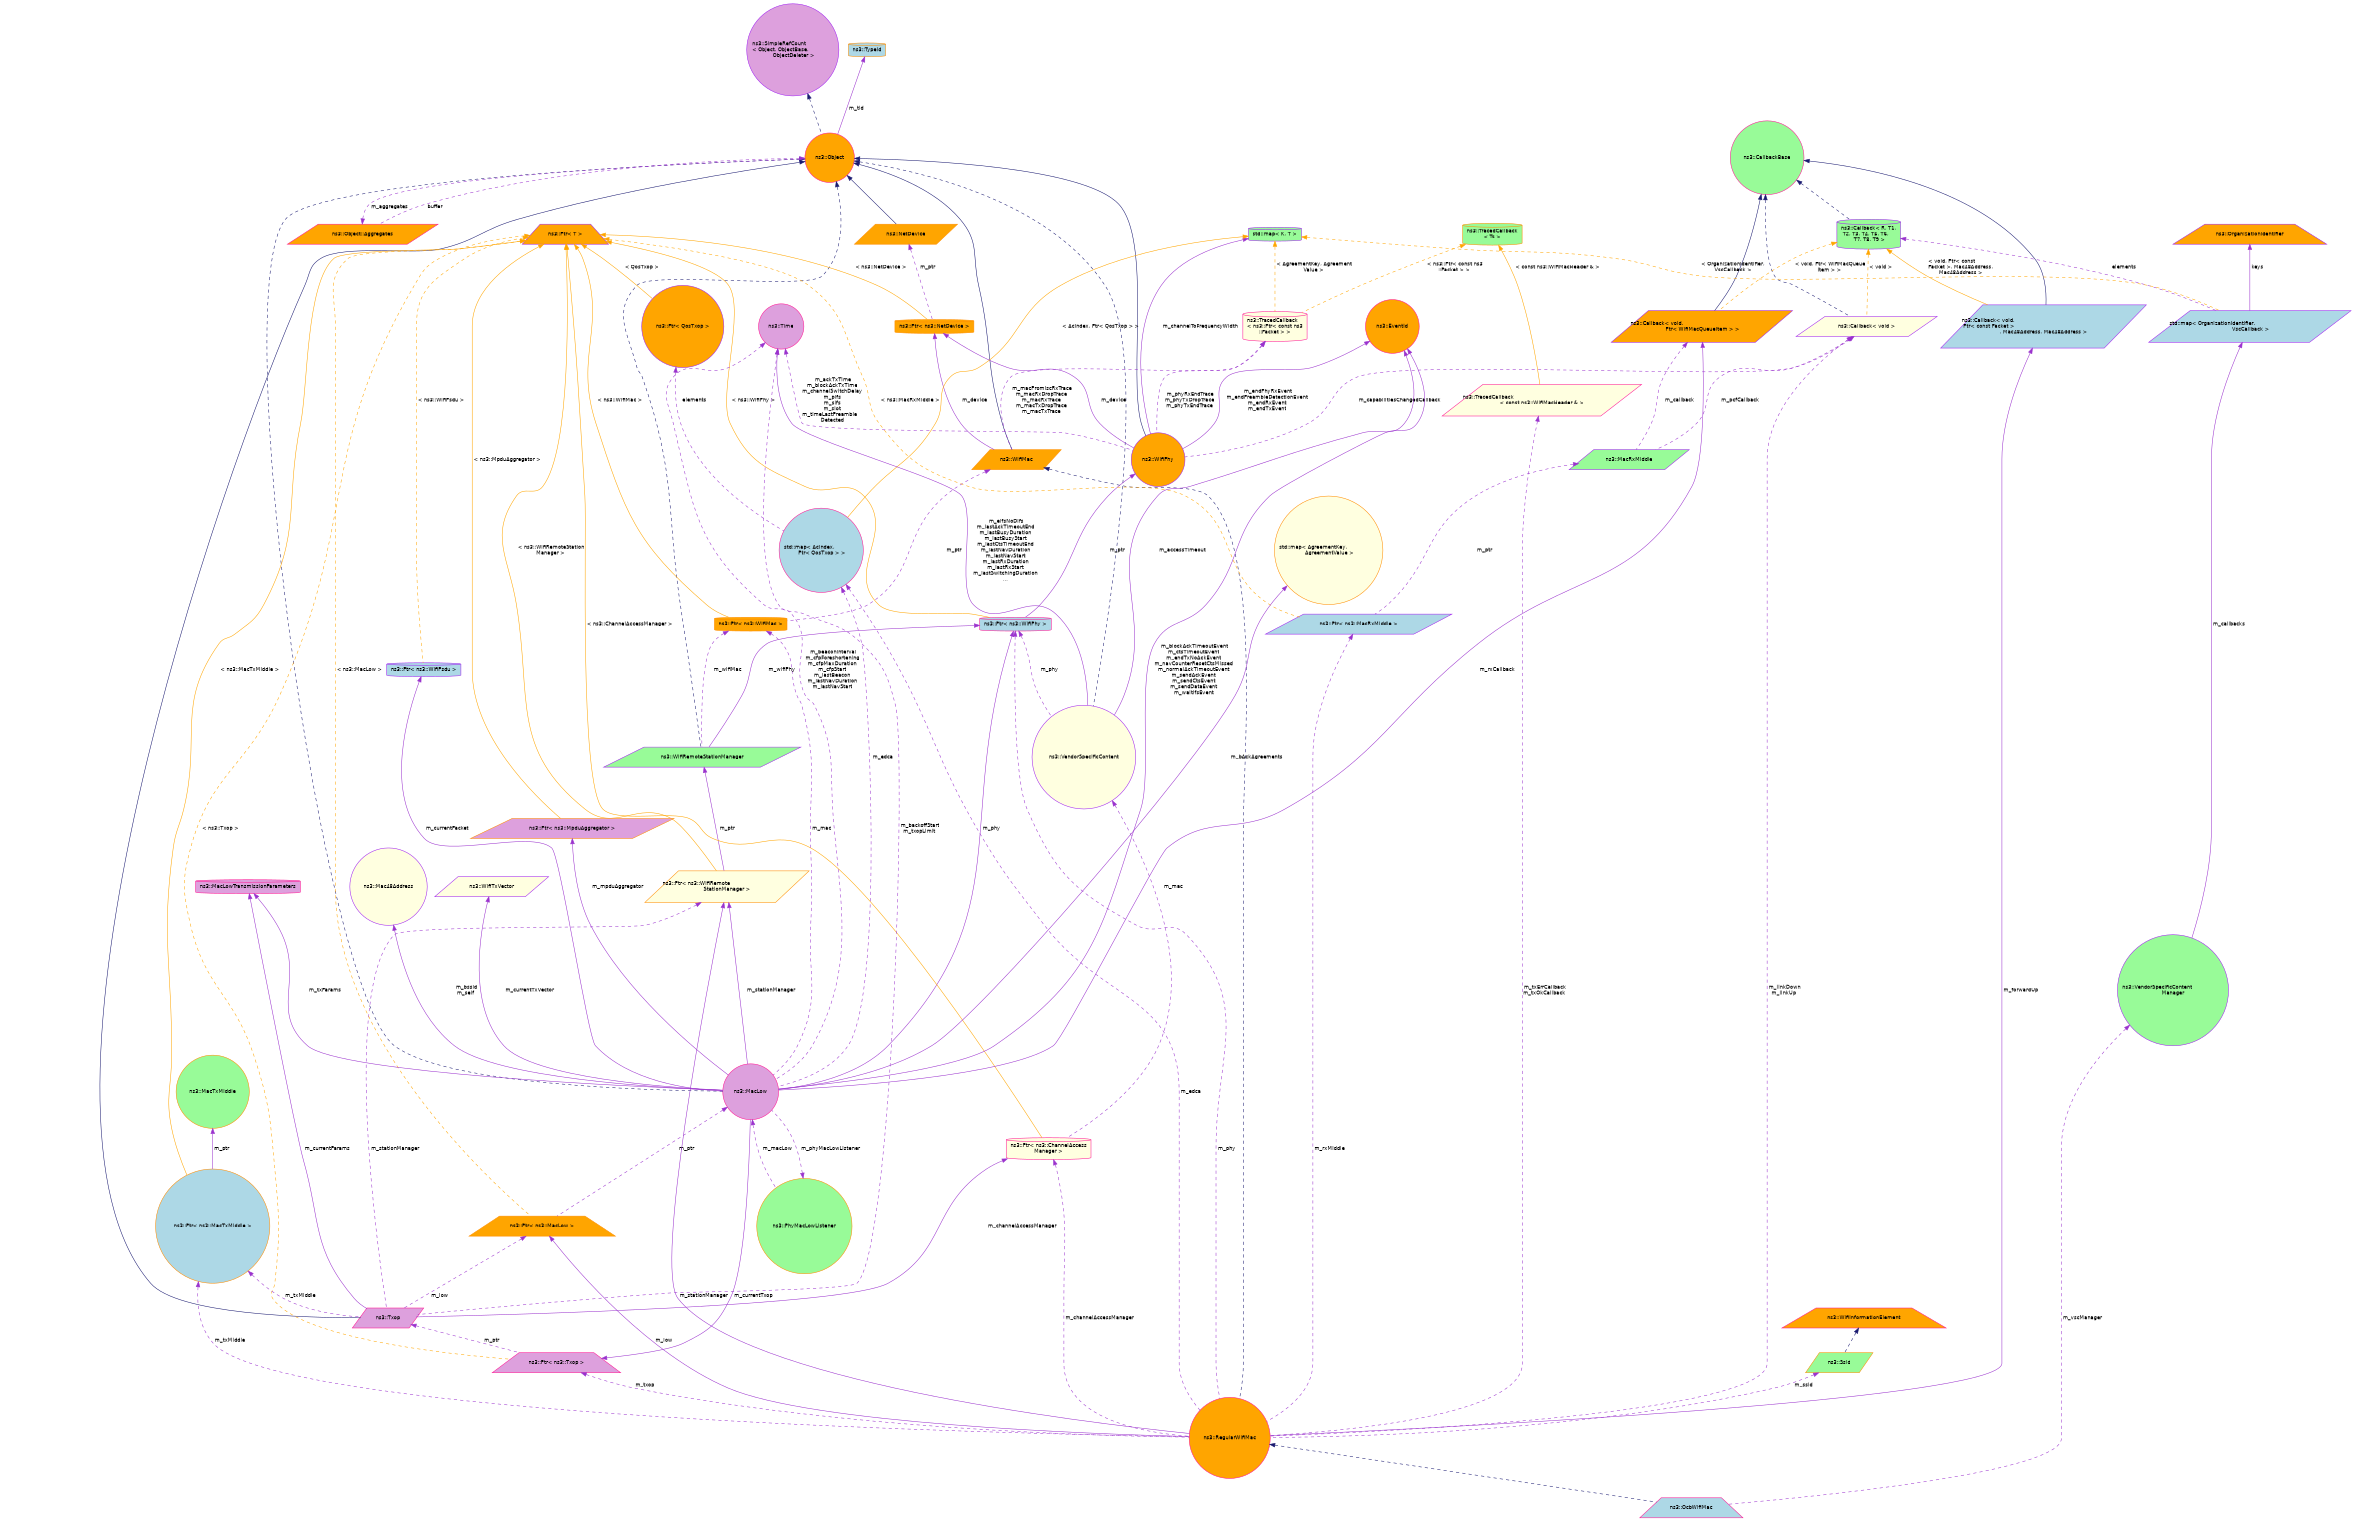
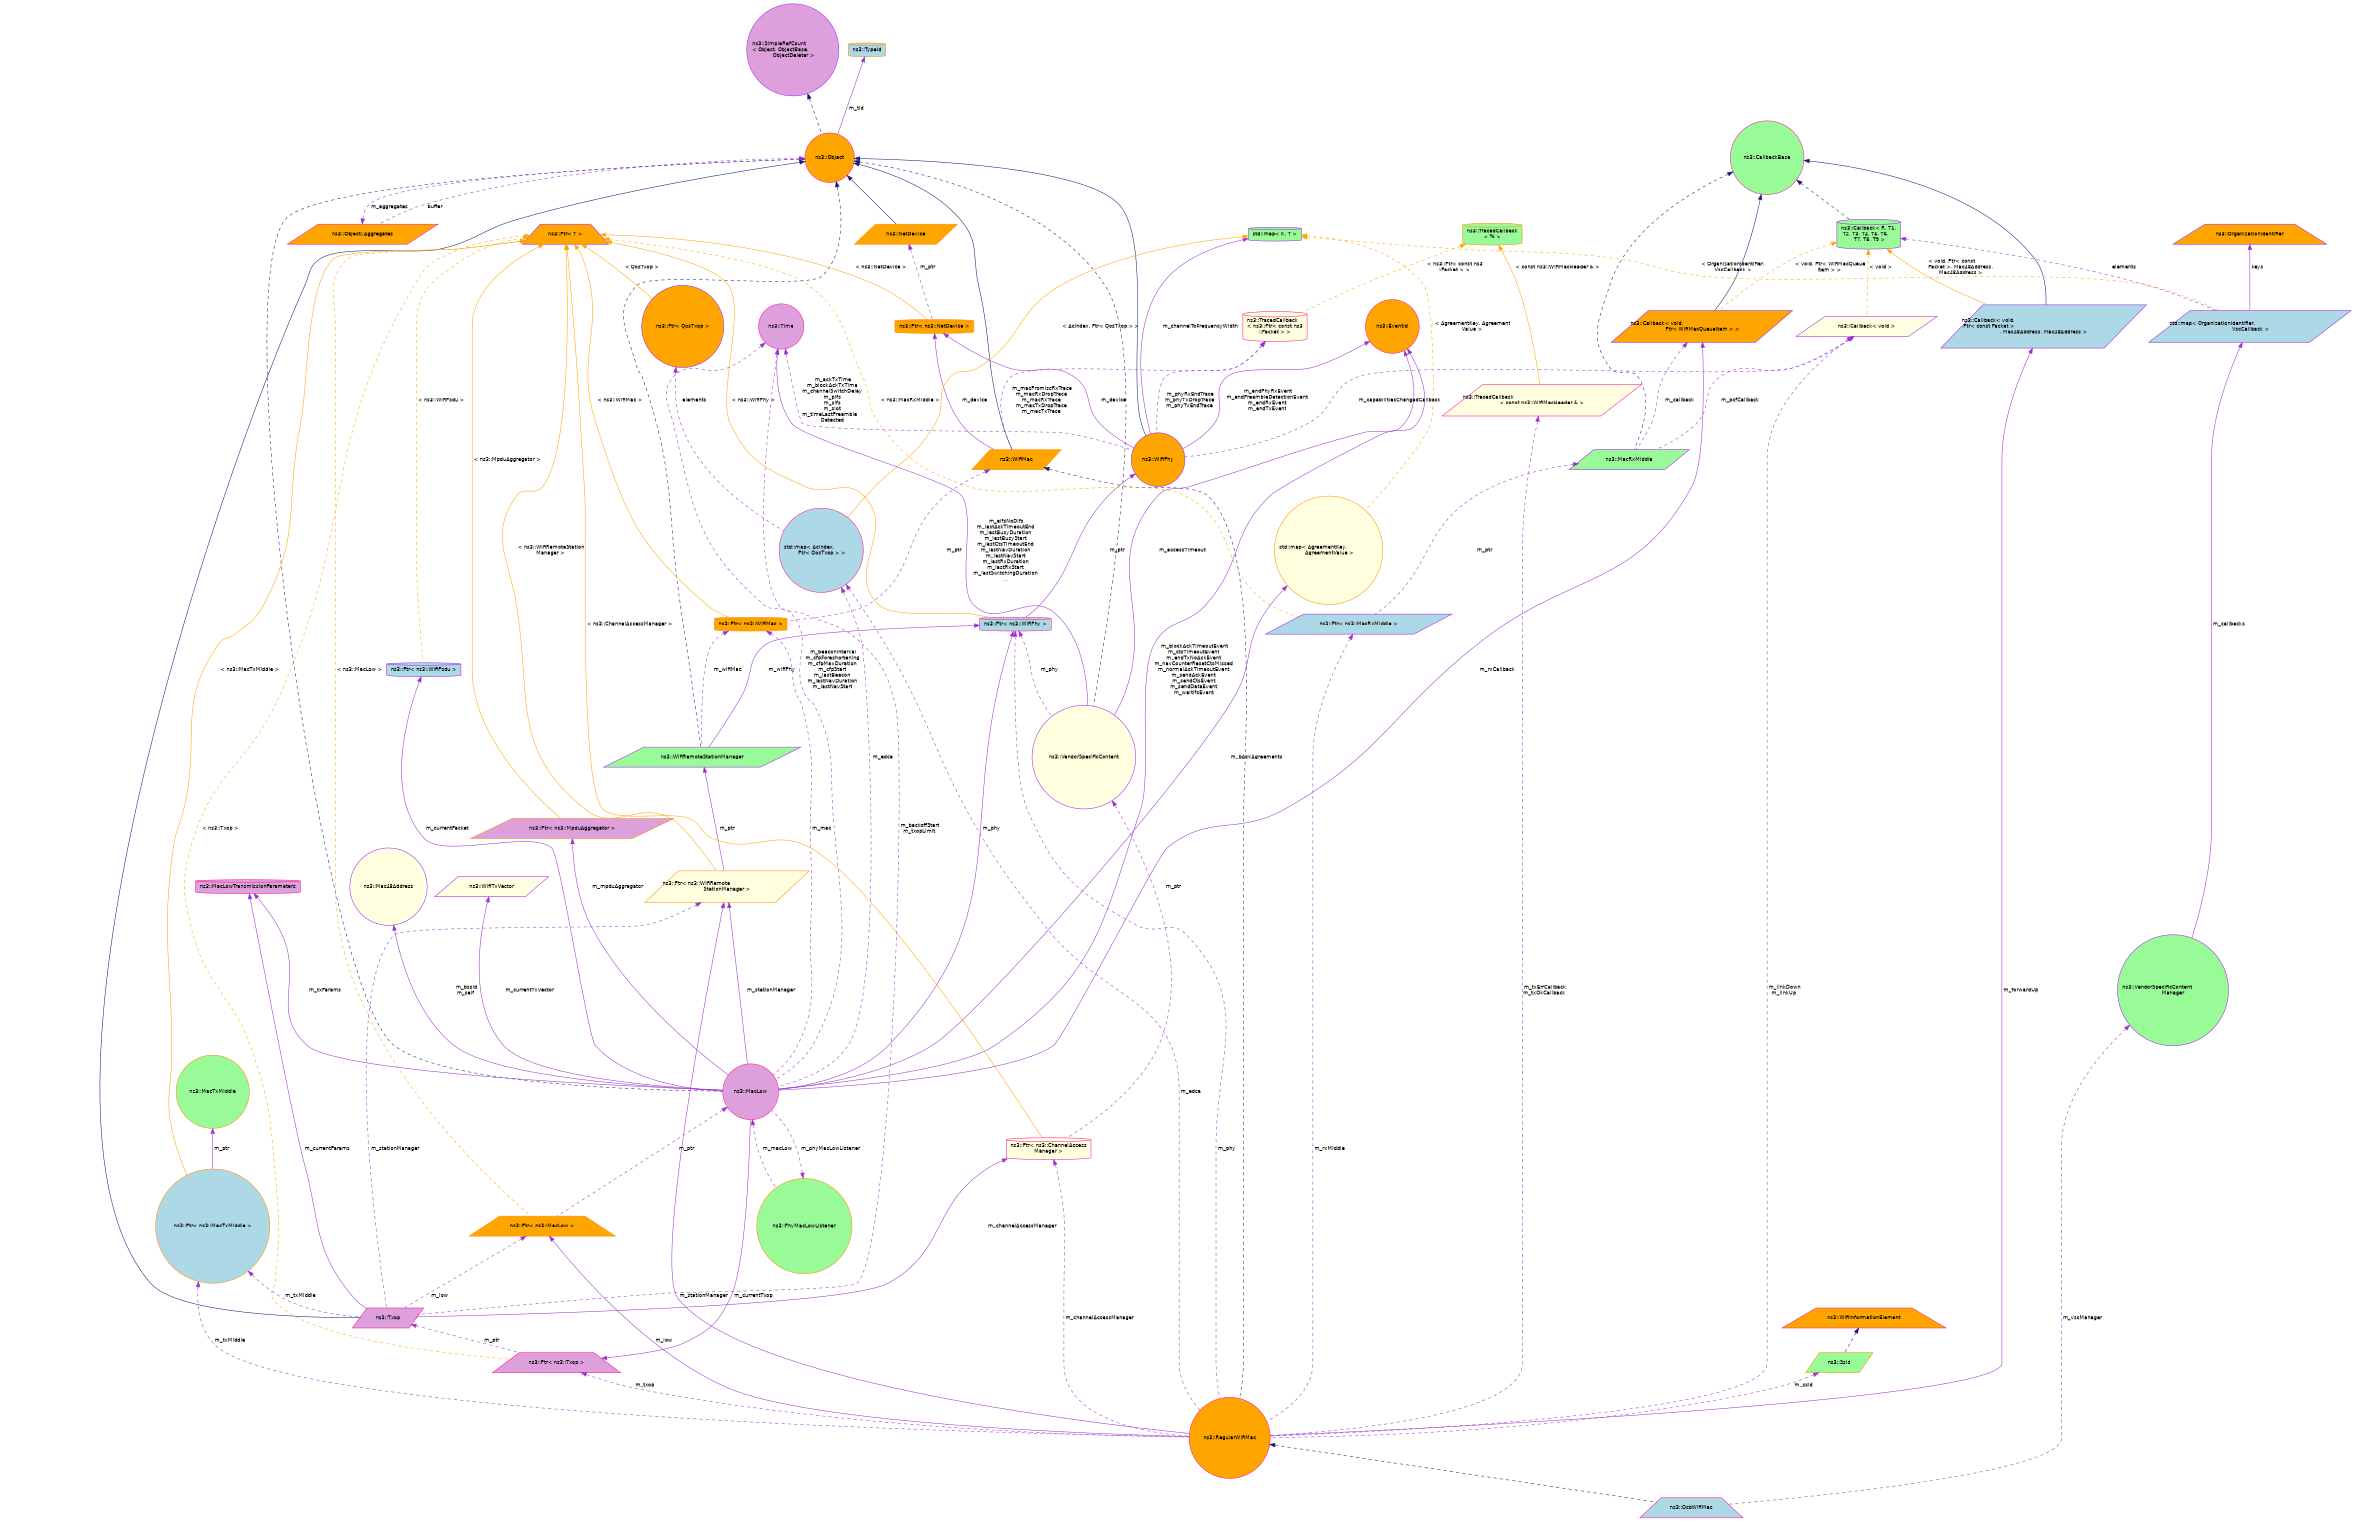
edge "ns3::TracedCallback < ns3::Ptr< const ns3 ::Packet > >" -> "std::map< K, T >": now "std::map< AgreementKey, AgreementValue >" -> "std::map< K, T >"
edge "ns3::Callback< void >" -> "ns3::CallbackBase": now "ns3::MacRxMiddle" -> "ns3::CallbackBase"
edge "ns3::Ptr< ns3::ChannelAccess Manager >" -> "ns3::VendorSpecificContent": label " m_mac" -> " m_ptr"
